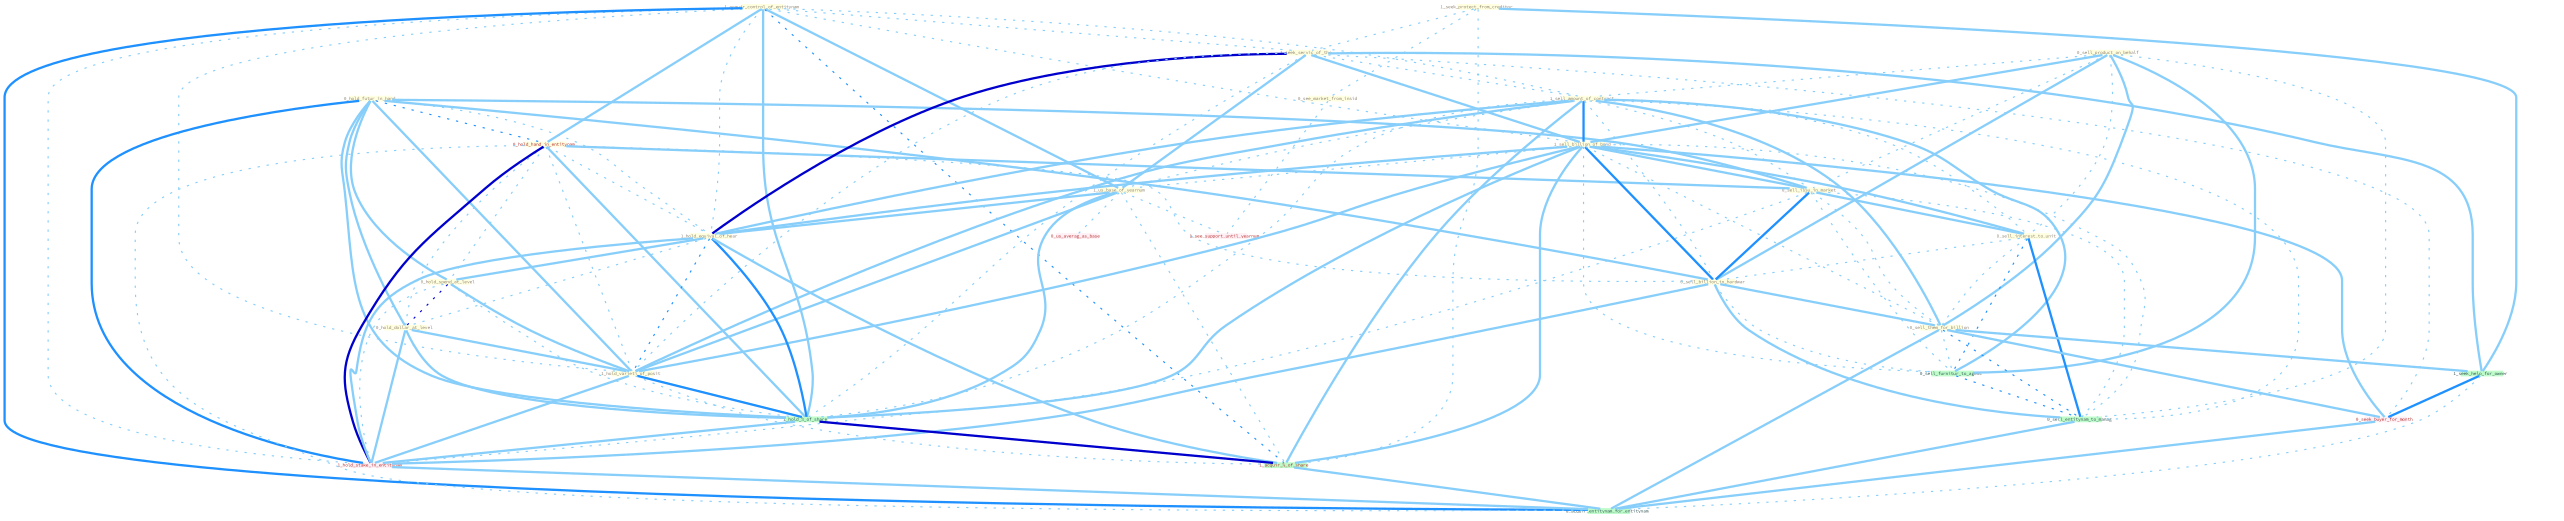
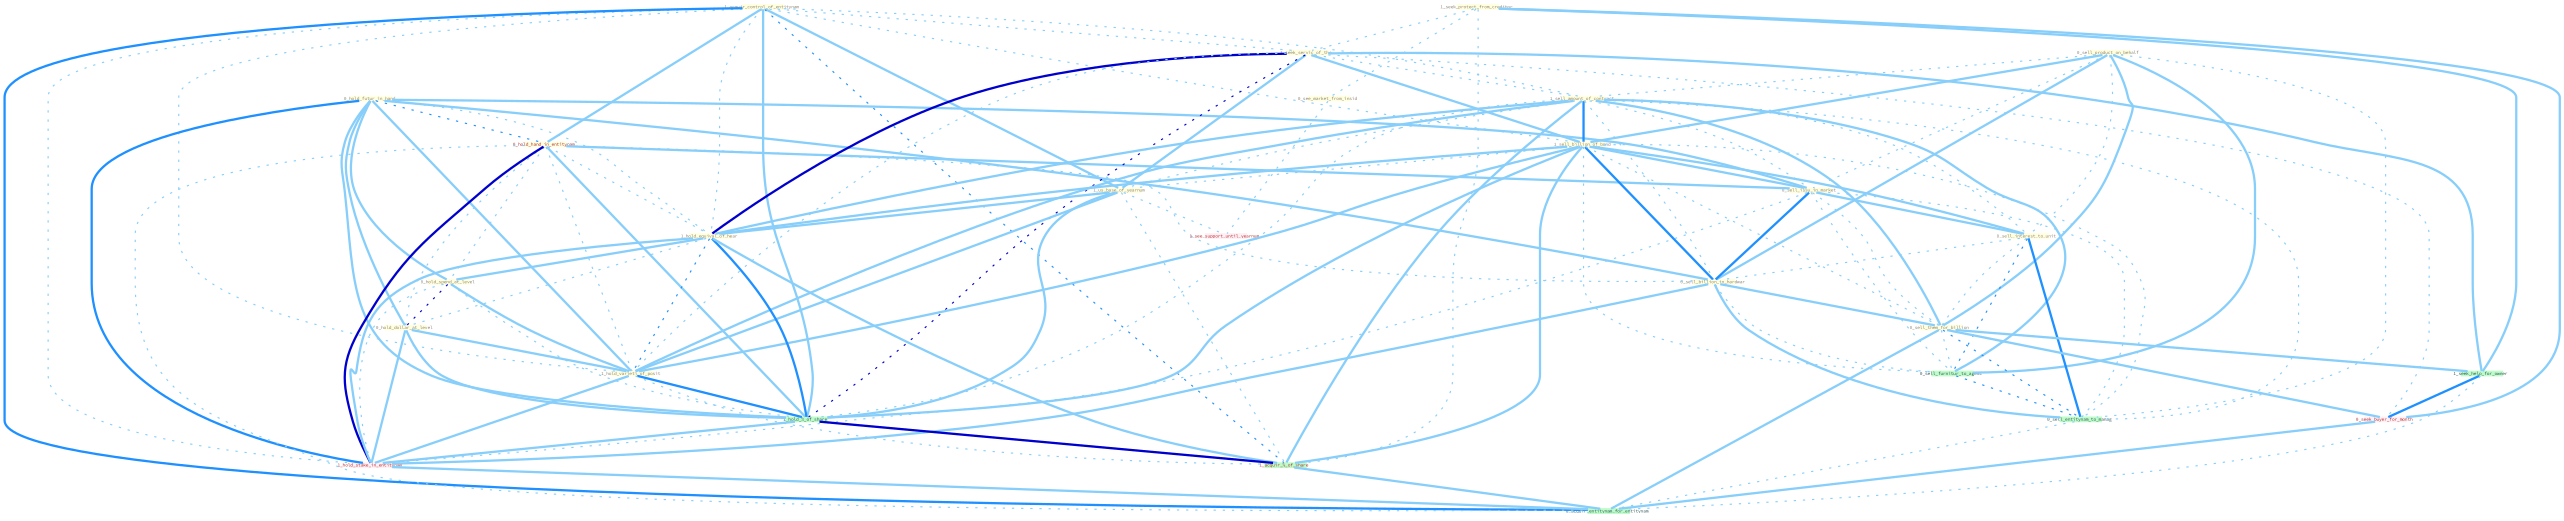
edge "1_sell_billion_of_bond" -- "0_seek_buyer_for_month": now "1_seek_protect_from_creditor" -- "0_seek_buyer_for_month"
node "0_us_averag_as_base": removed
edge "1_seek_servic_of_the" -- "1_hold_%_of_share": color #87cefa -> #0000cd
edge "0_sell_entitynam_to_manag" -- "0_acquir_entitynam_for_entitynam": style bold -> dotted
